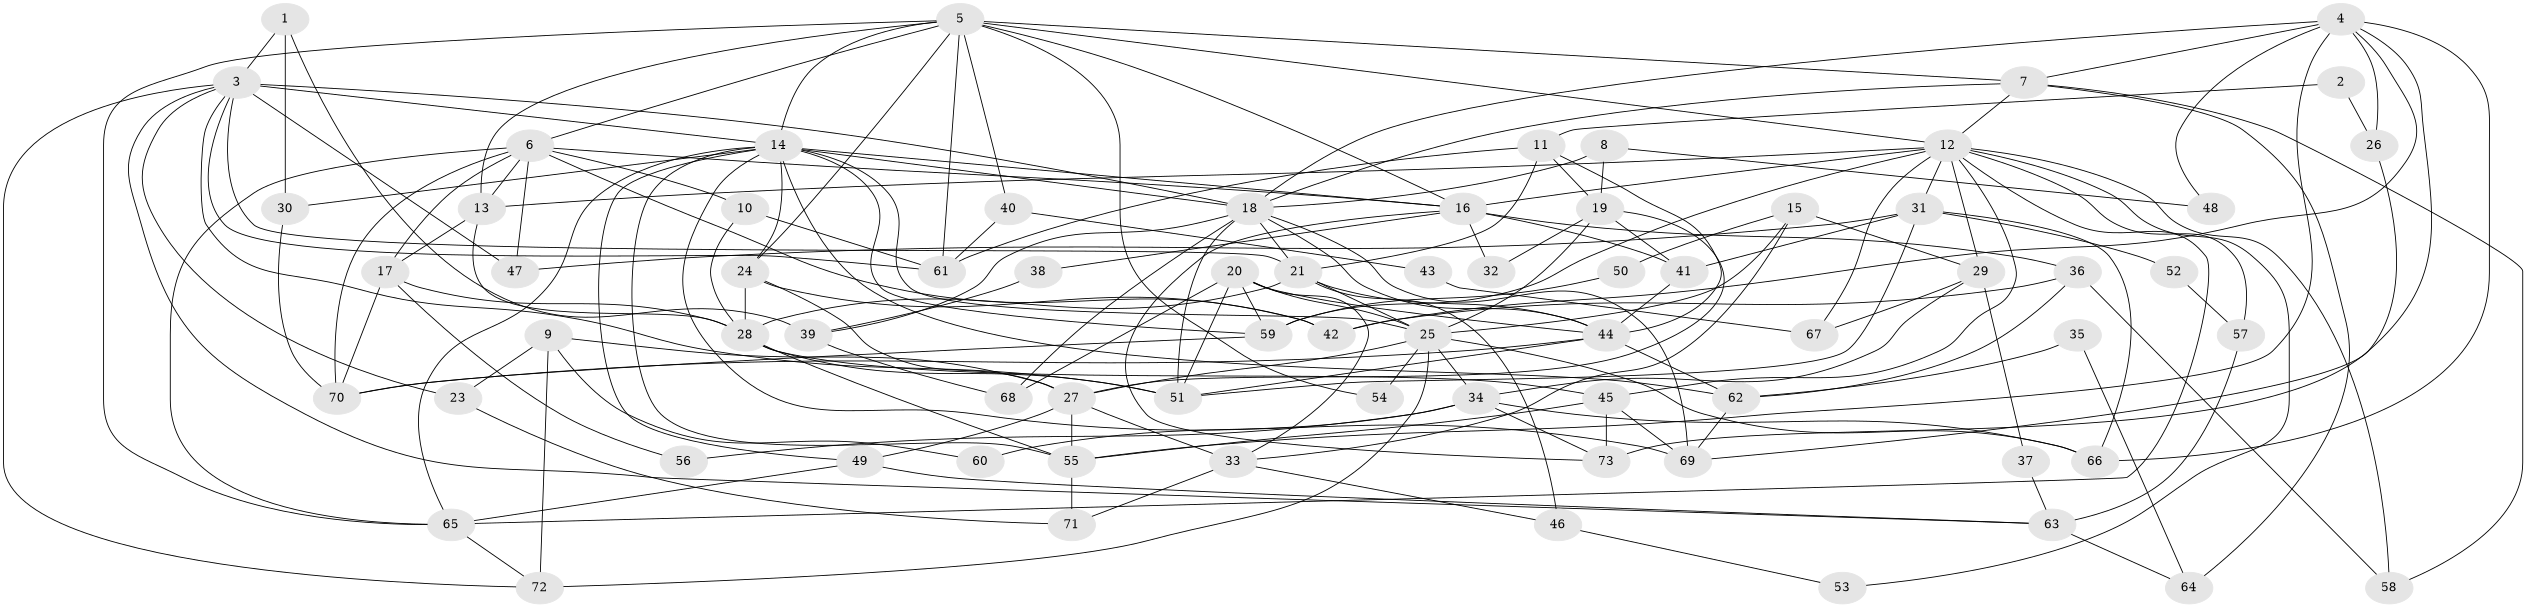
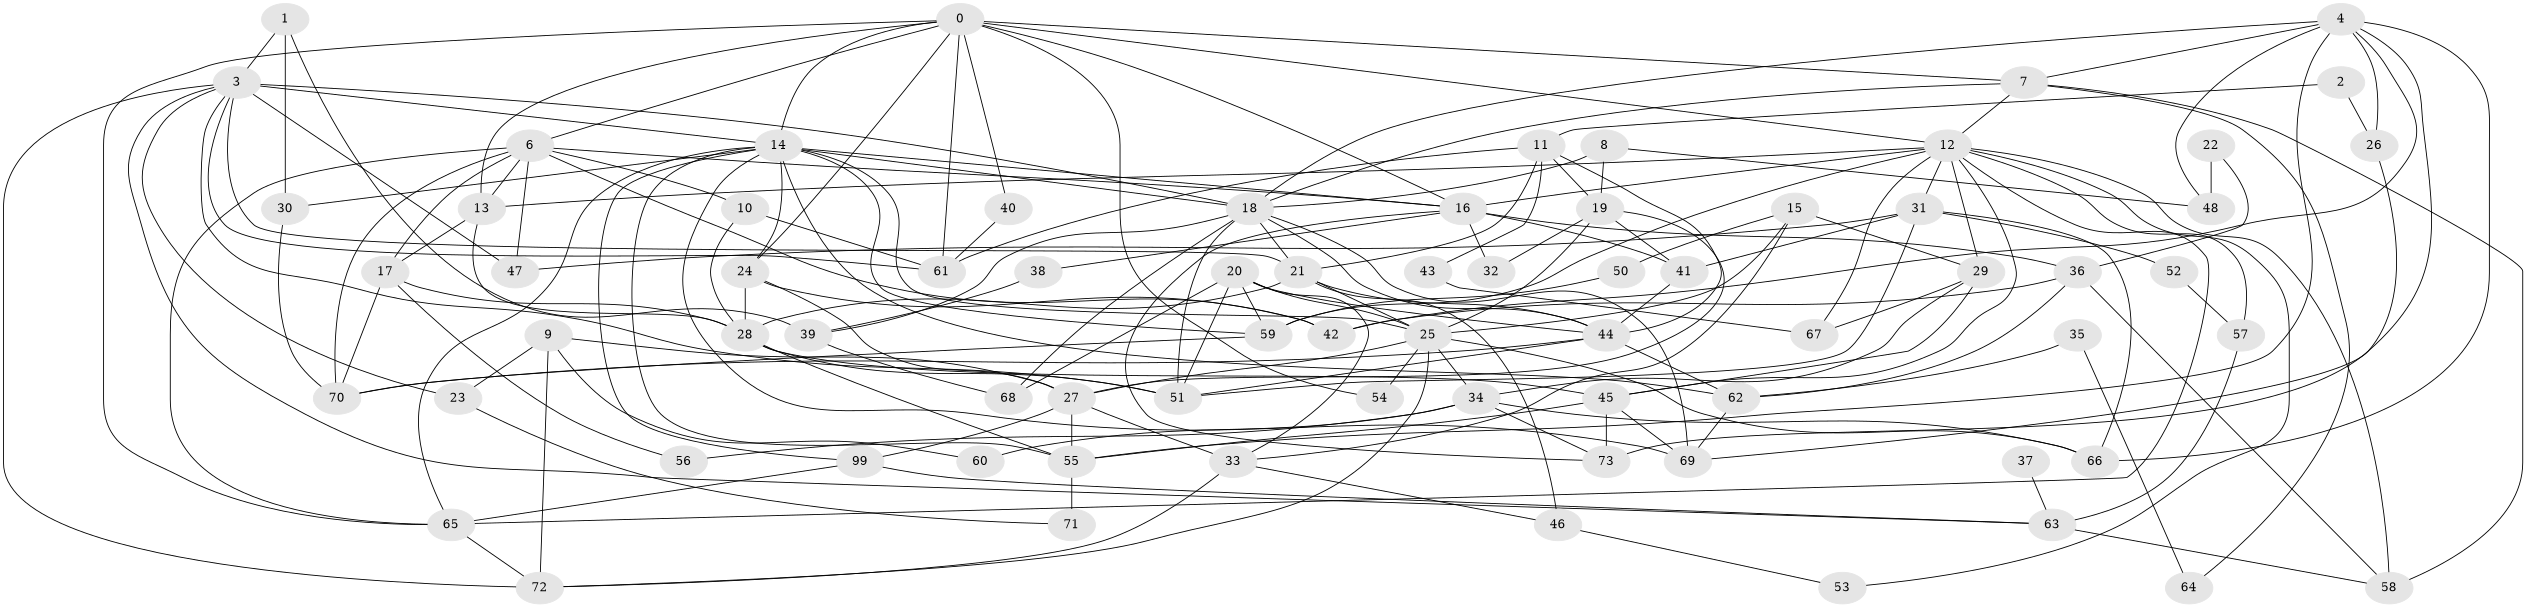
node "5": label "5" -> "0"
node "22": added
edge "40" -- "43": now "11" -- "43"
edge "29" -- "37": now "29" -- "45"
node "49": label "49" -> "99"
edge "33" -- "71": now "33" -- "72"
edge "63" -- "64": now "63" -- "58"
